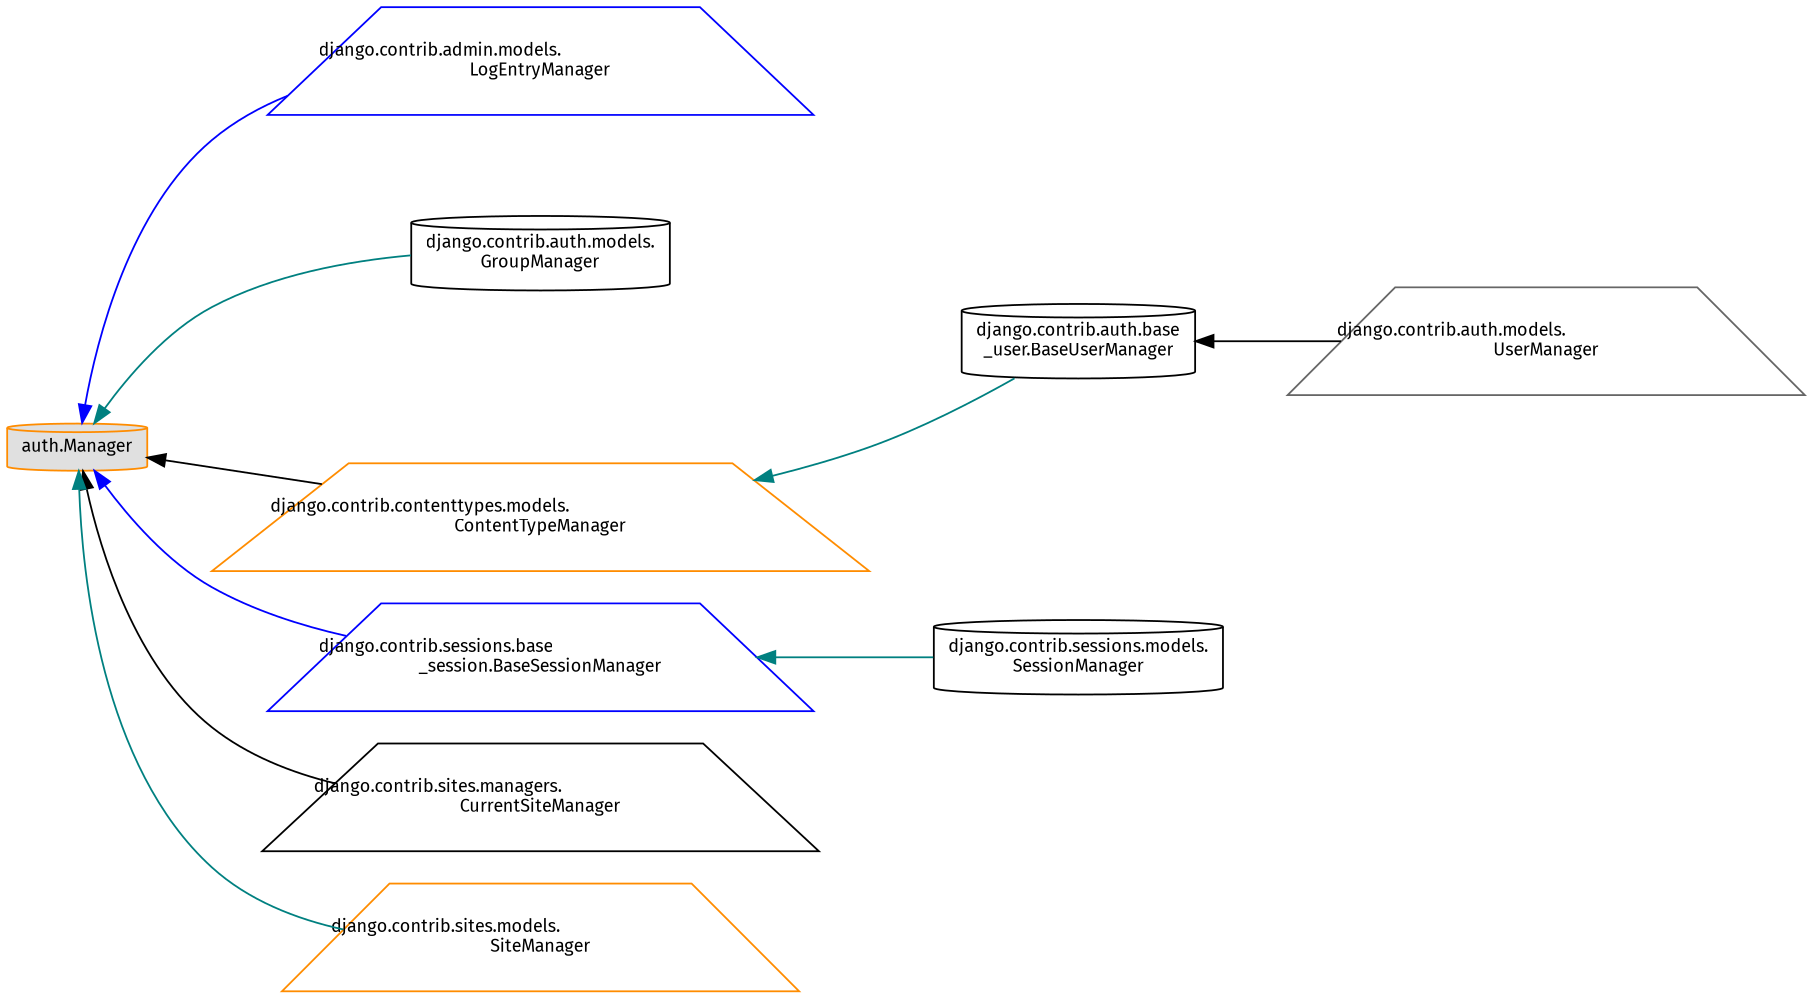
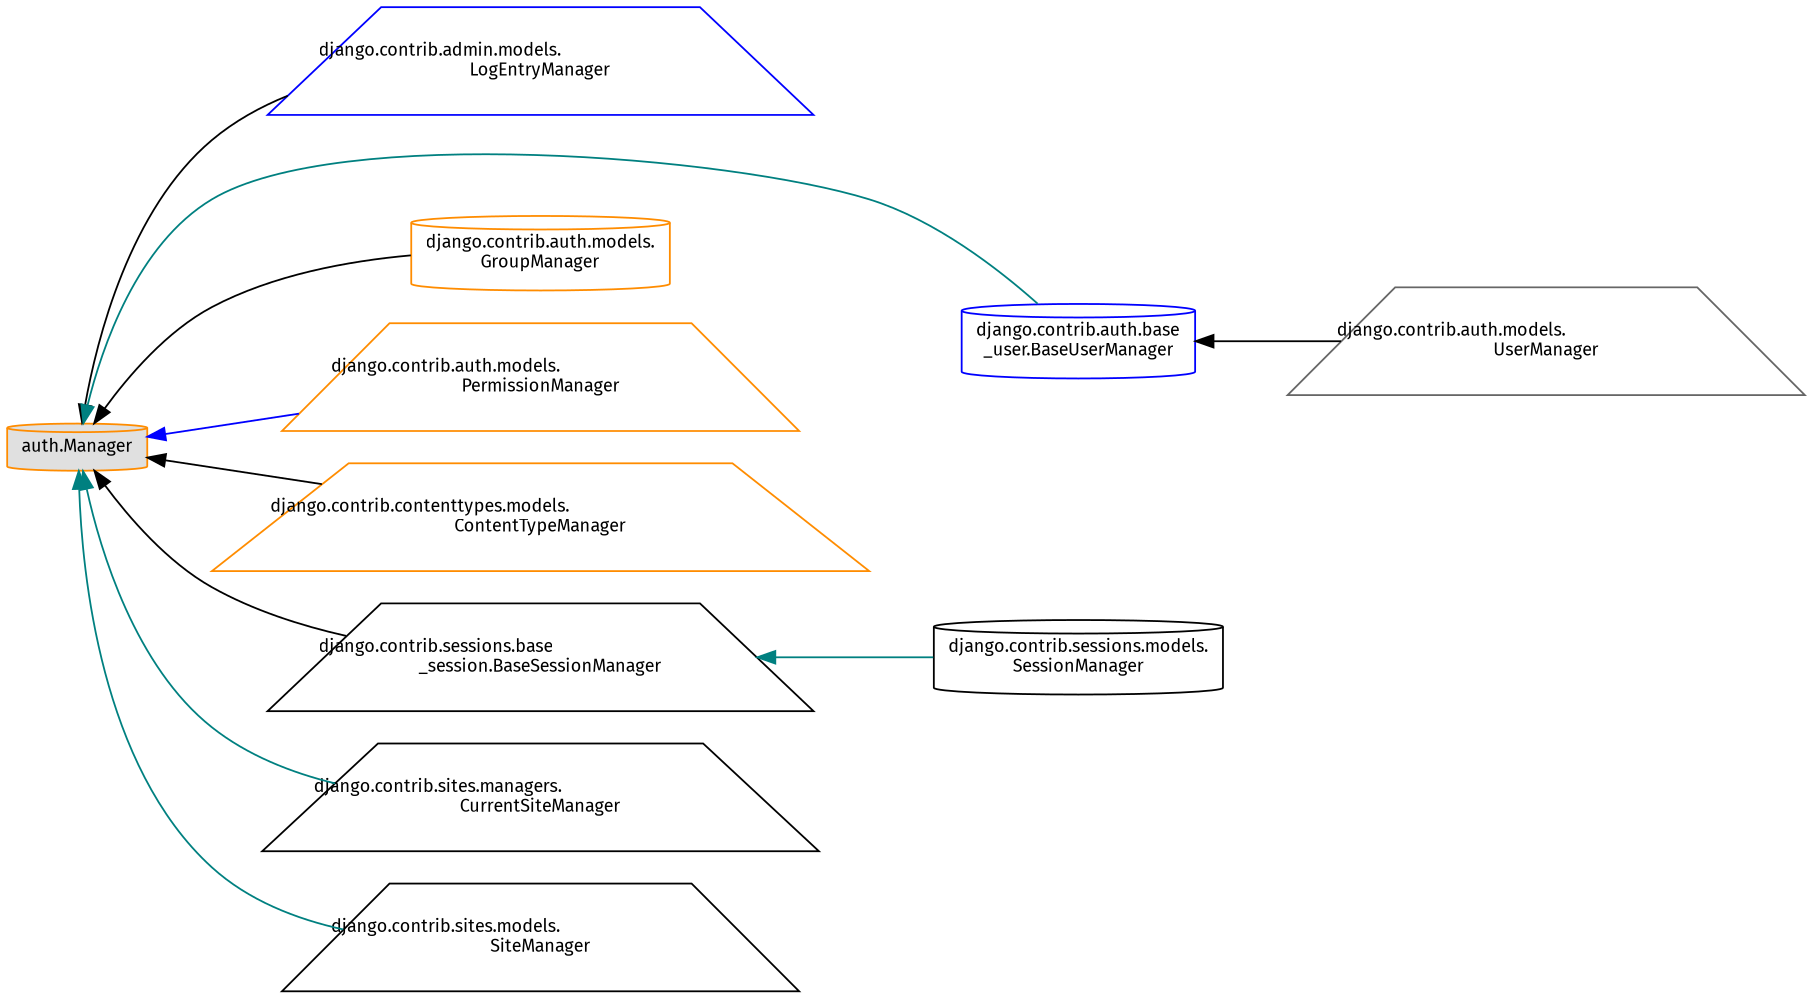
edge "django.contrib.admin.models. LogEntryManager" -> "auth.Manager": color blue -> black
node "django.contrib.auth.models. GroupManager": color black -> darkorange
edge "django.contrib.auth.models. GroupManager" -> "auth.Manager": color teal -> black
node "django.contrib.auth.base _user.BaseUserManager": color black -> blue
node "django.contrib.auth.models. PermissionManager": added
edge "django.contrib.auth.base _user.BaseUserManager" -> "django.contrib.contenttypes.models. ContentTypeManager": now "django.contrib.auth.base _user.BaseUserManager" -> "auth.Manager"
edge "django.contrib.sessions.base _session.BaseSessionManager" -> "auth.Manager": color blue -> black
node "django.contrib.sessions.base _session.BaseSessionManager": color blue -> black
edge "django.contrib.sites.managers. CurrentSiteManager" -> "auth.Manager": color black -> teal
node "django.contrib.sites.models. SiteManager": color darkorange -> black
